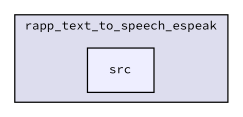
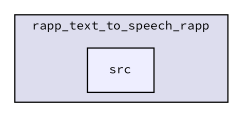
cluster "rapp_text_to_speech_espeak": label "rapp_text_to_speech_espeak" -> "rapp_text_to_speech_rapp"
